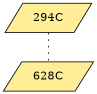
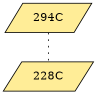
node "628C": label "628C" -> "228C"
